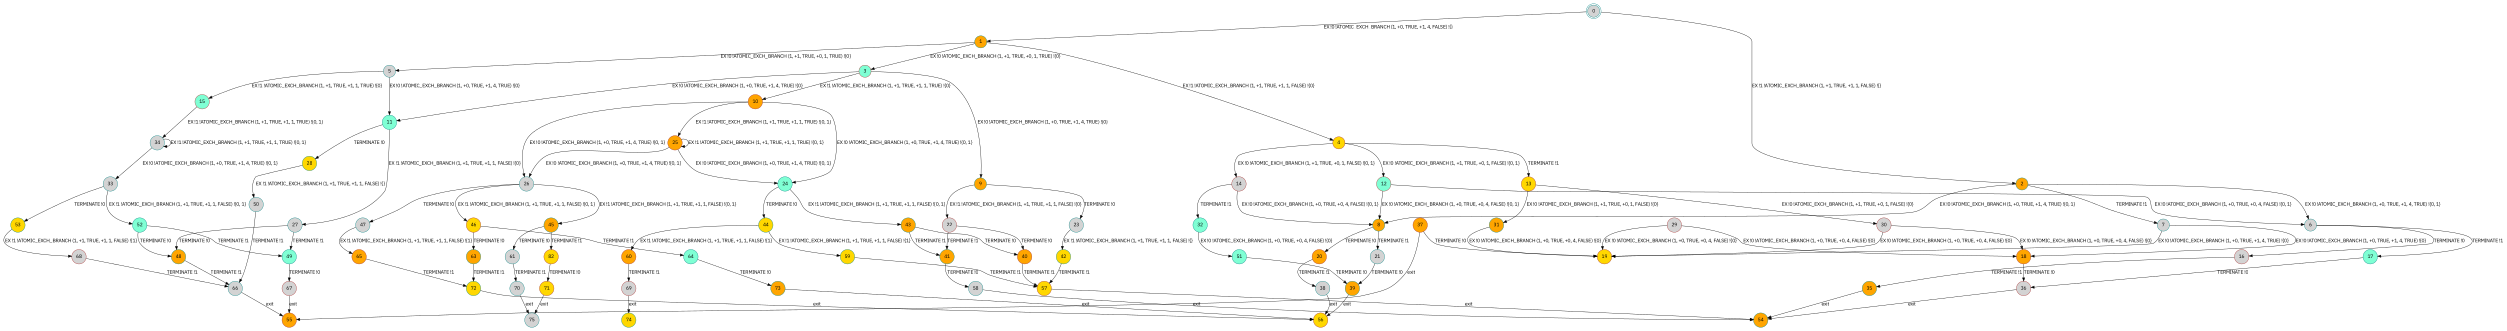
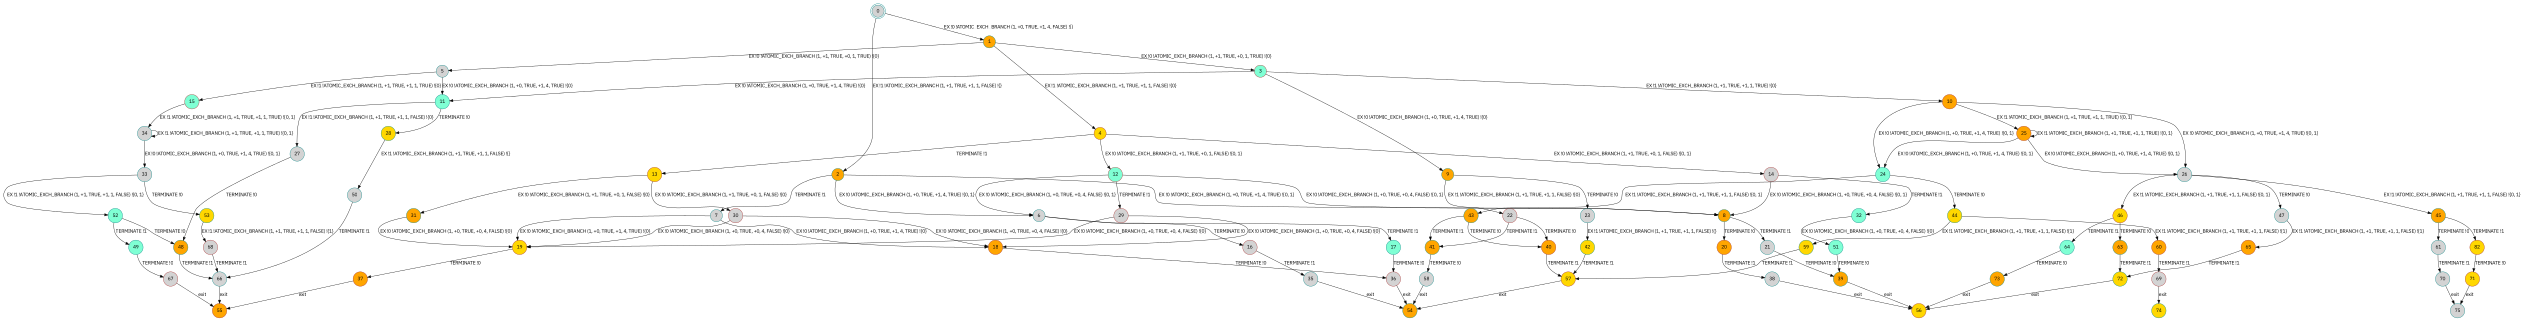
edge "12" -> "29": added, label "TERMINATE !1"
edge "27" -> "49": removed, label "TERMINATE !1"
edge "37" -> "19": reversed
node "35": fillcolor orange -> lightgrey
